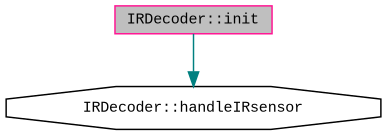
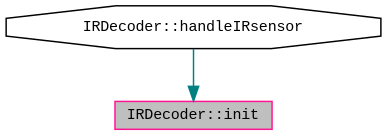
edge "IRDecoder::init" -> "IRDecoder::handleIRsensor": reversed
